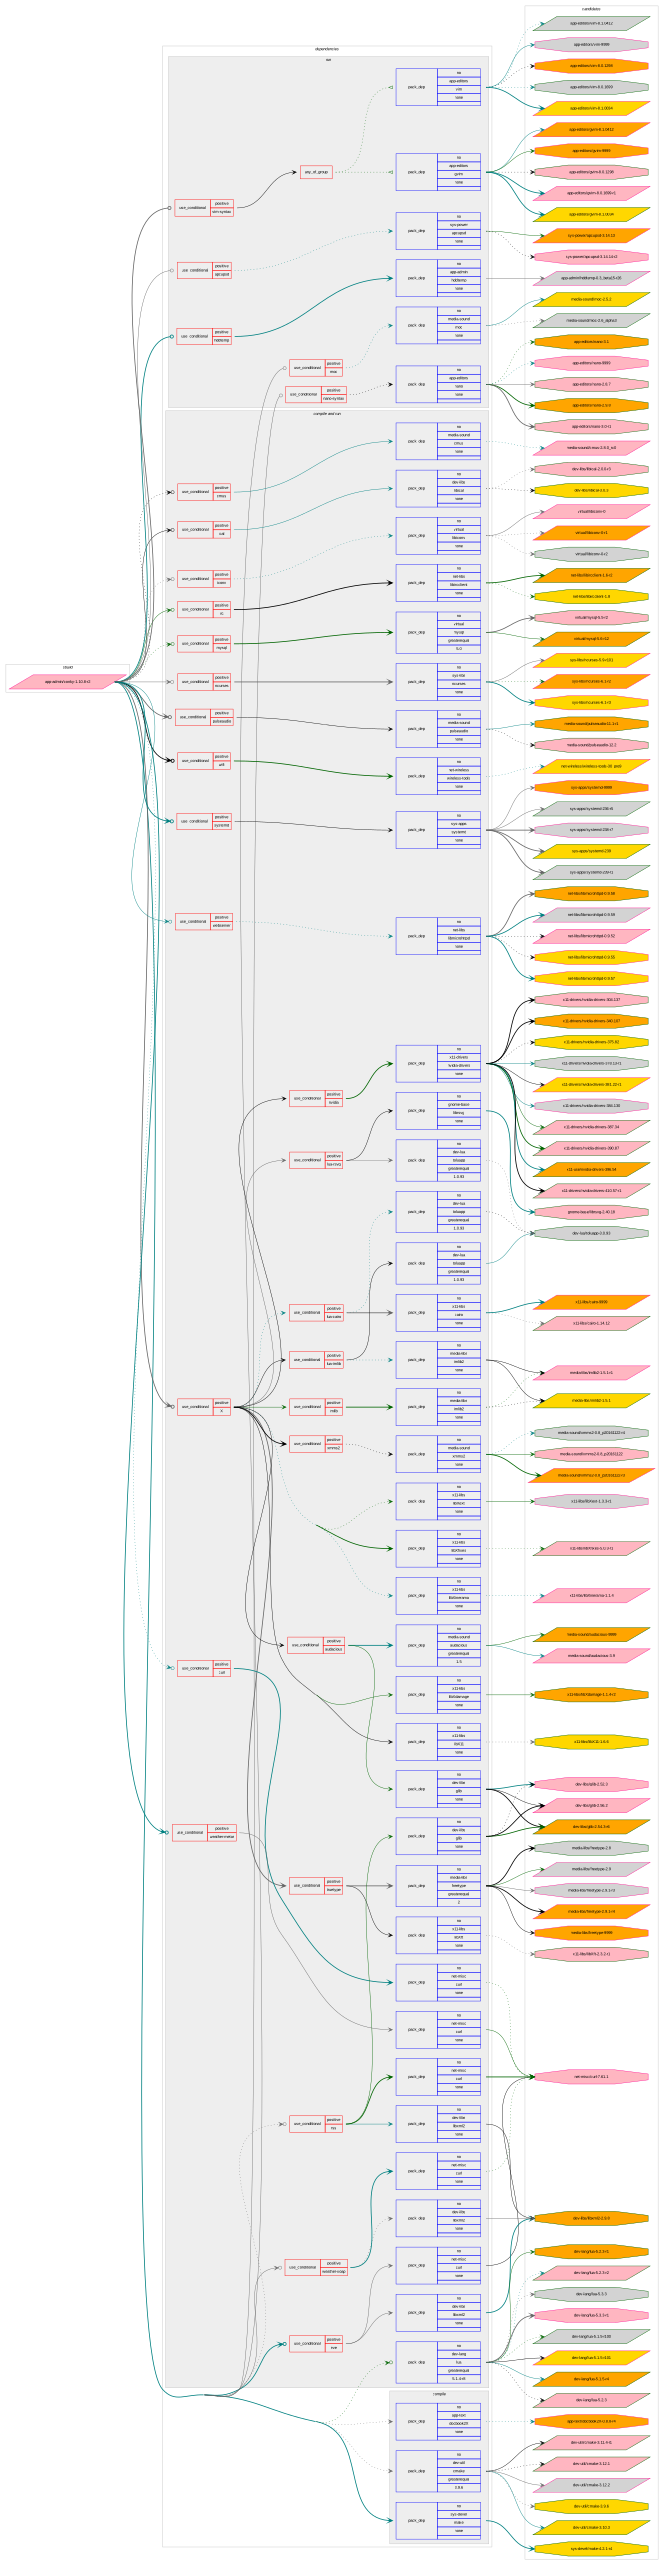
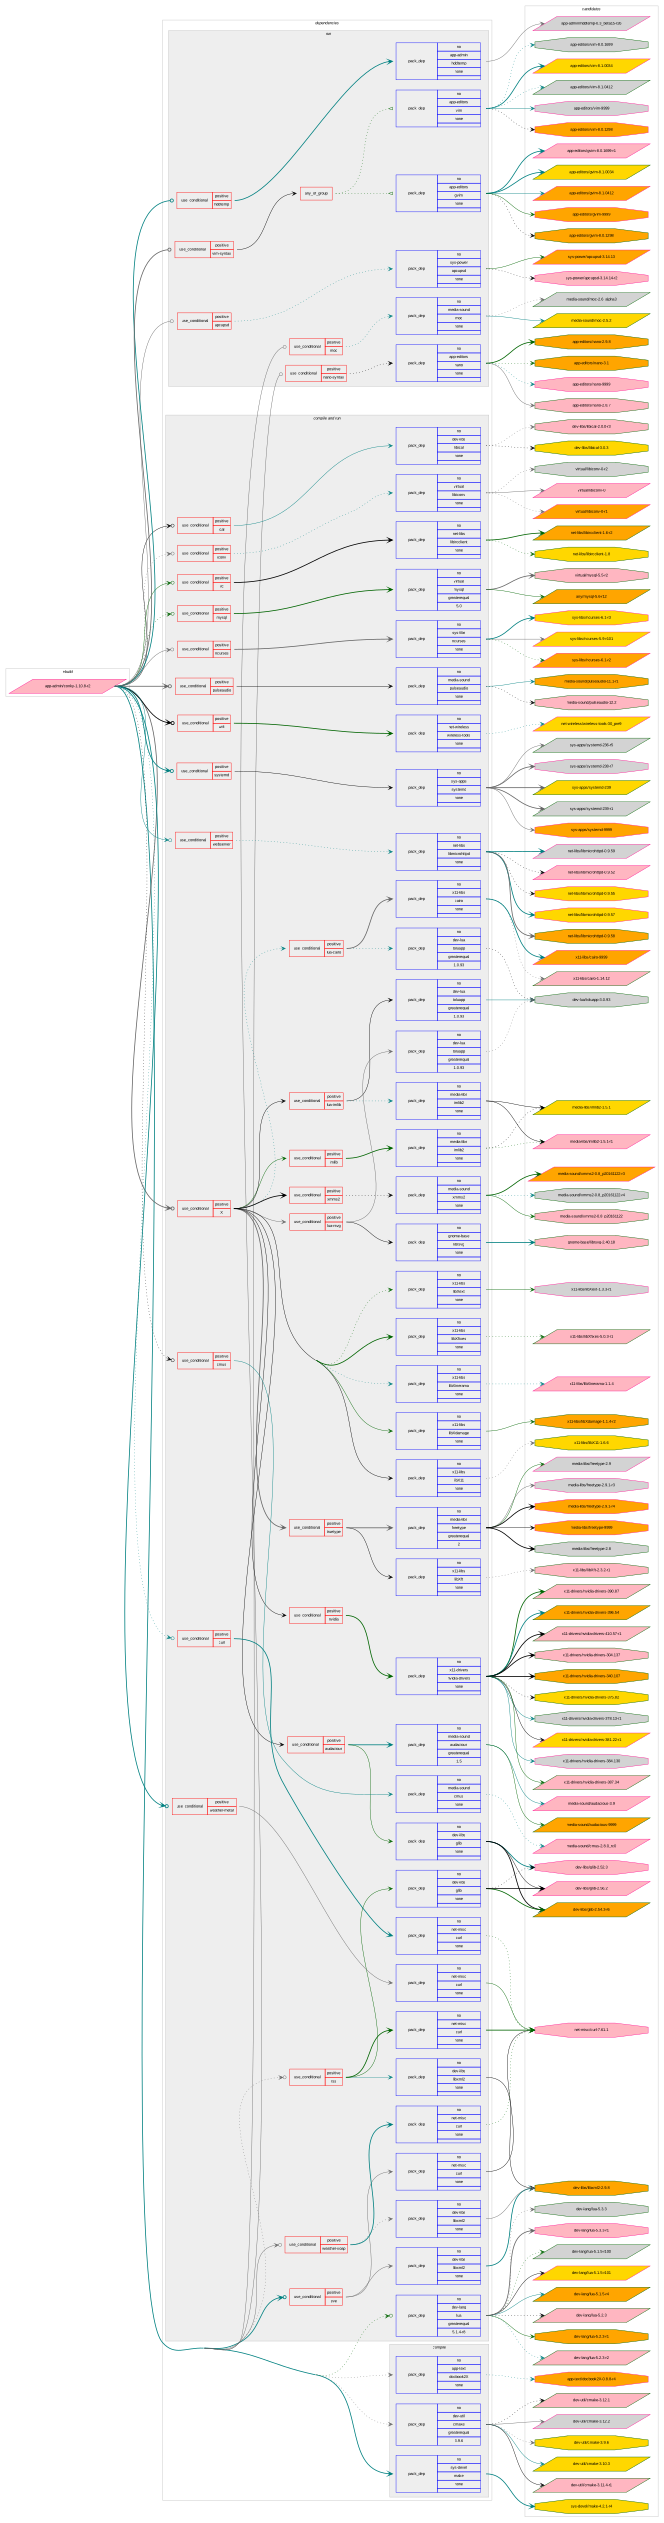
node "app-editors/gvim-8.0.1298": fillcolor lightpink -> orange
node "app-editors/nano-3.0-r1": removed
node "virtual/mysql-5.6-r12": label "virtual/mysql-5.6-r12" -> "any/mysql-5.6-r12"
node "x11-use/nvidia-drivers-396.54": label "x11-use/nvidia-drivers-396.54" -> "x11-drivers/nvidia-drivers-396.54"
node "media-libs/freetype-2.9.1-r4": shape parallelogram -> octagon
